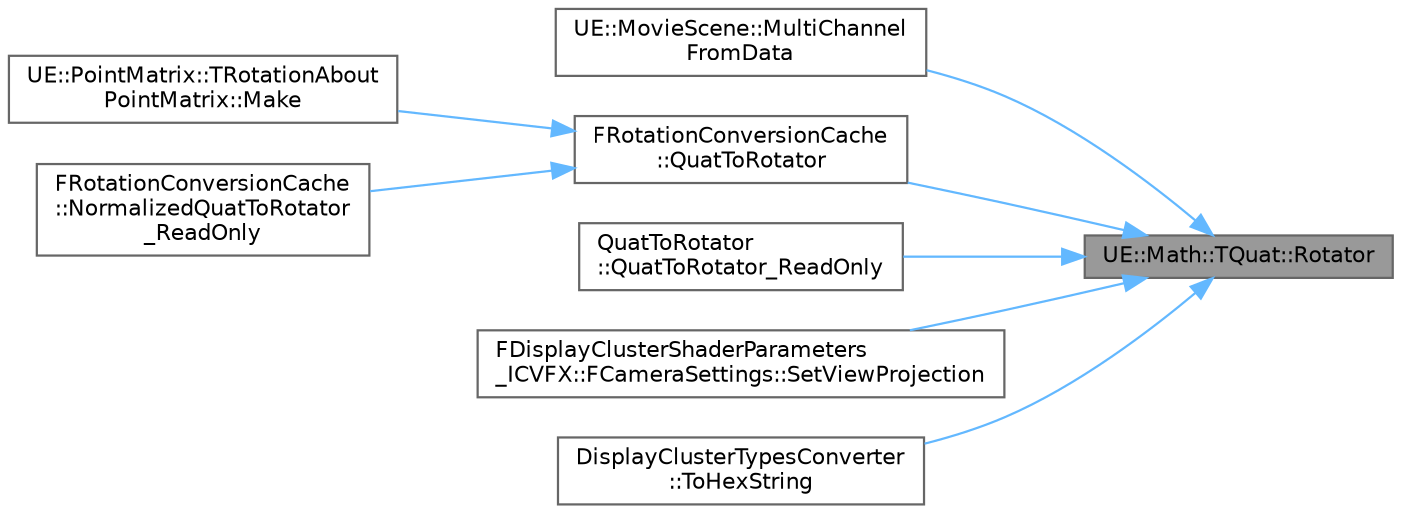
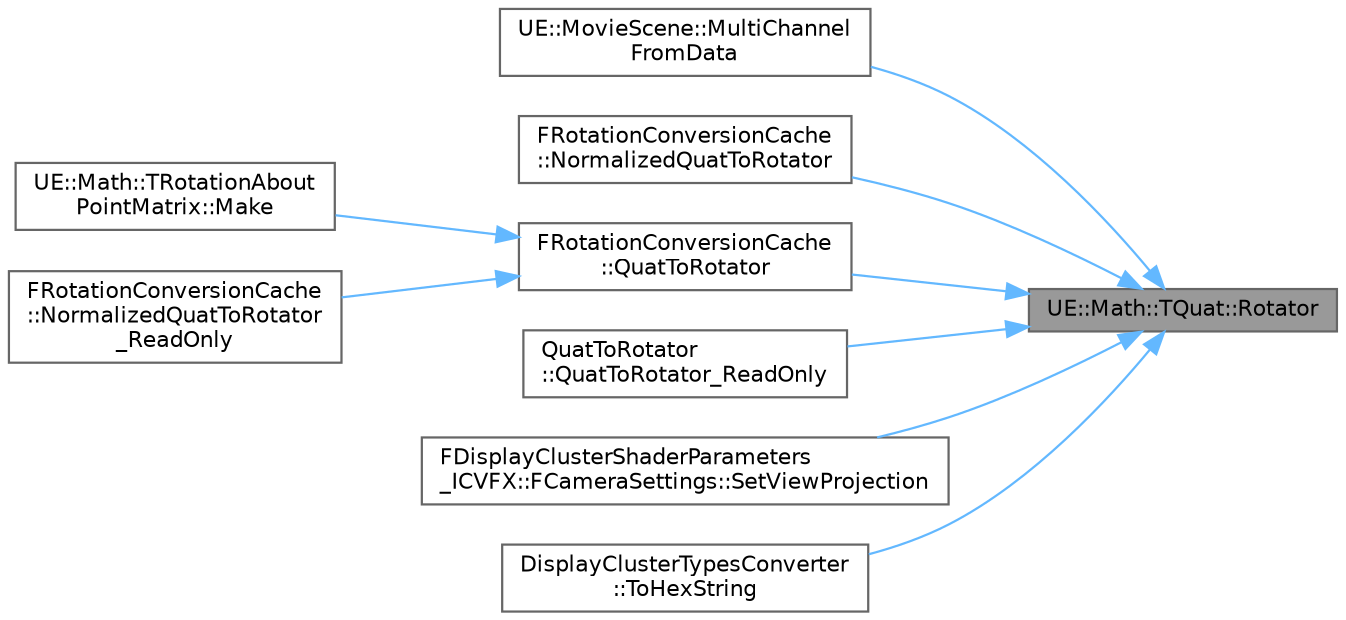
node "UE::PointMatrix::TRotationAbout PointMatrix::Make": label "UE::PointMatrix::TRotationAbout PointMatrix::Make" -> "UE::Math::TRotationAbout PointMatrix::Make"
node "FRotationConversionCache ::NormalizedQuatToRotator": added
